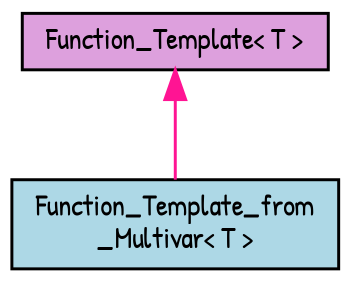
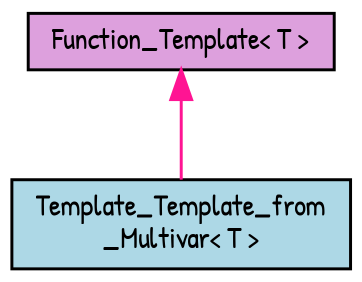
node "Function_Template_from _Multivar< T >": label "Function_Template_from _Multivar< T >" -> "Template_Template_from _Multivar< T >"
